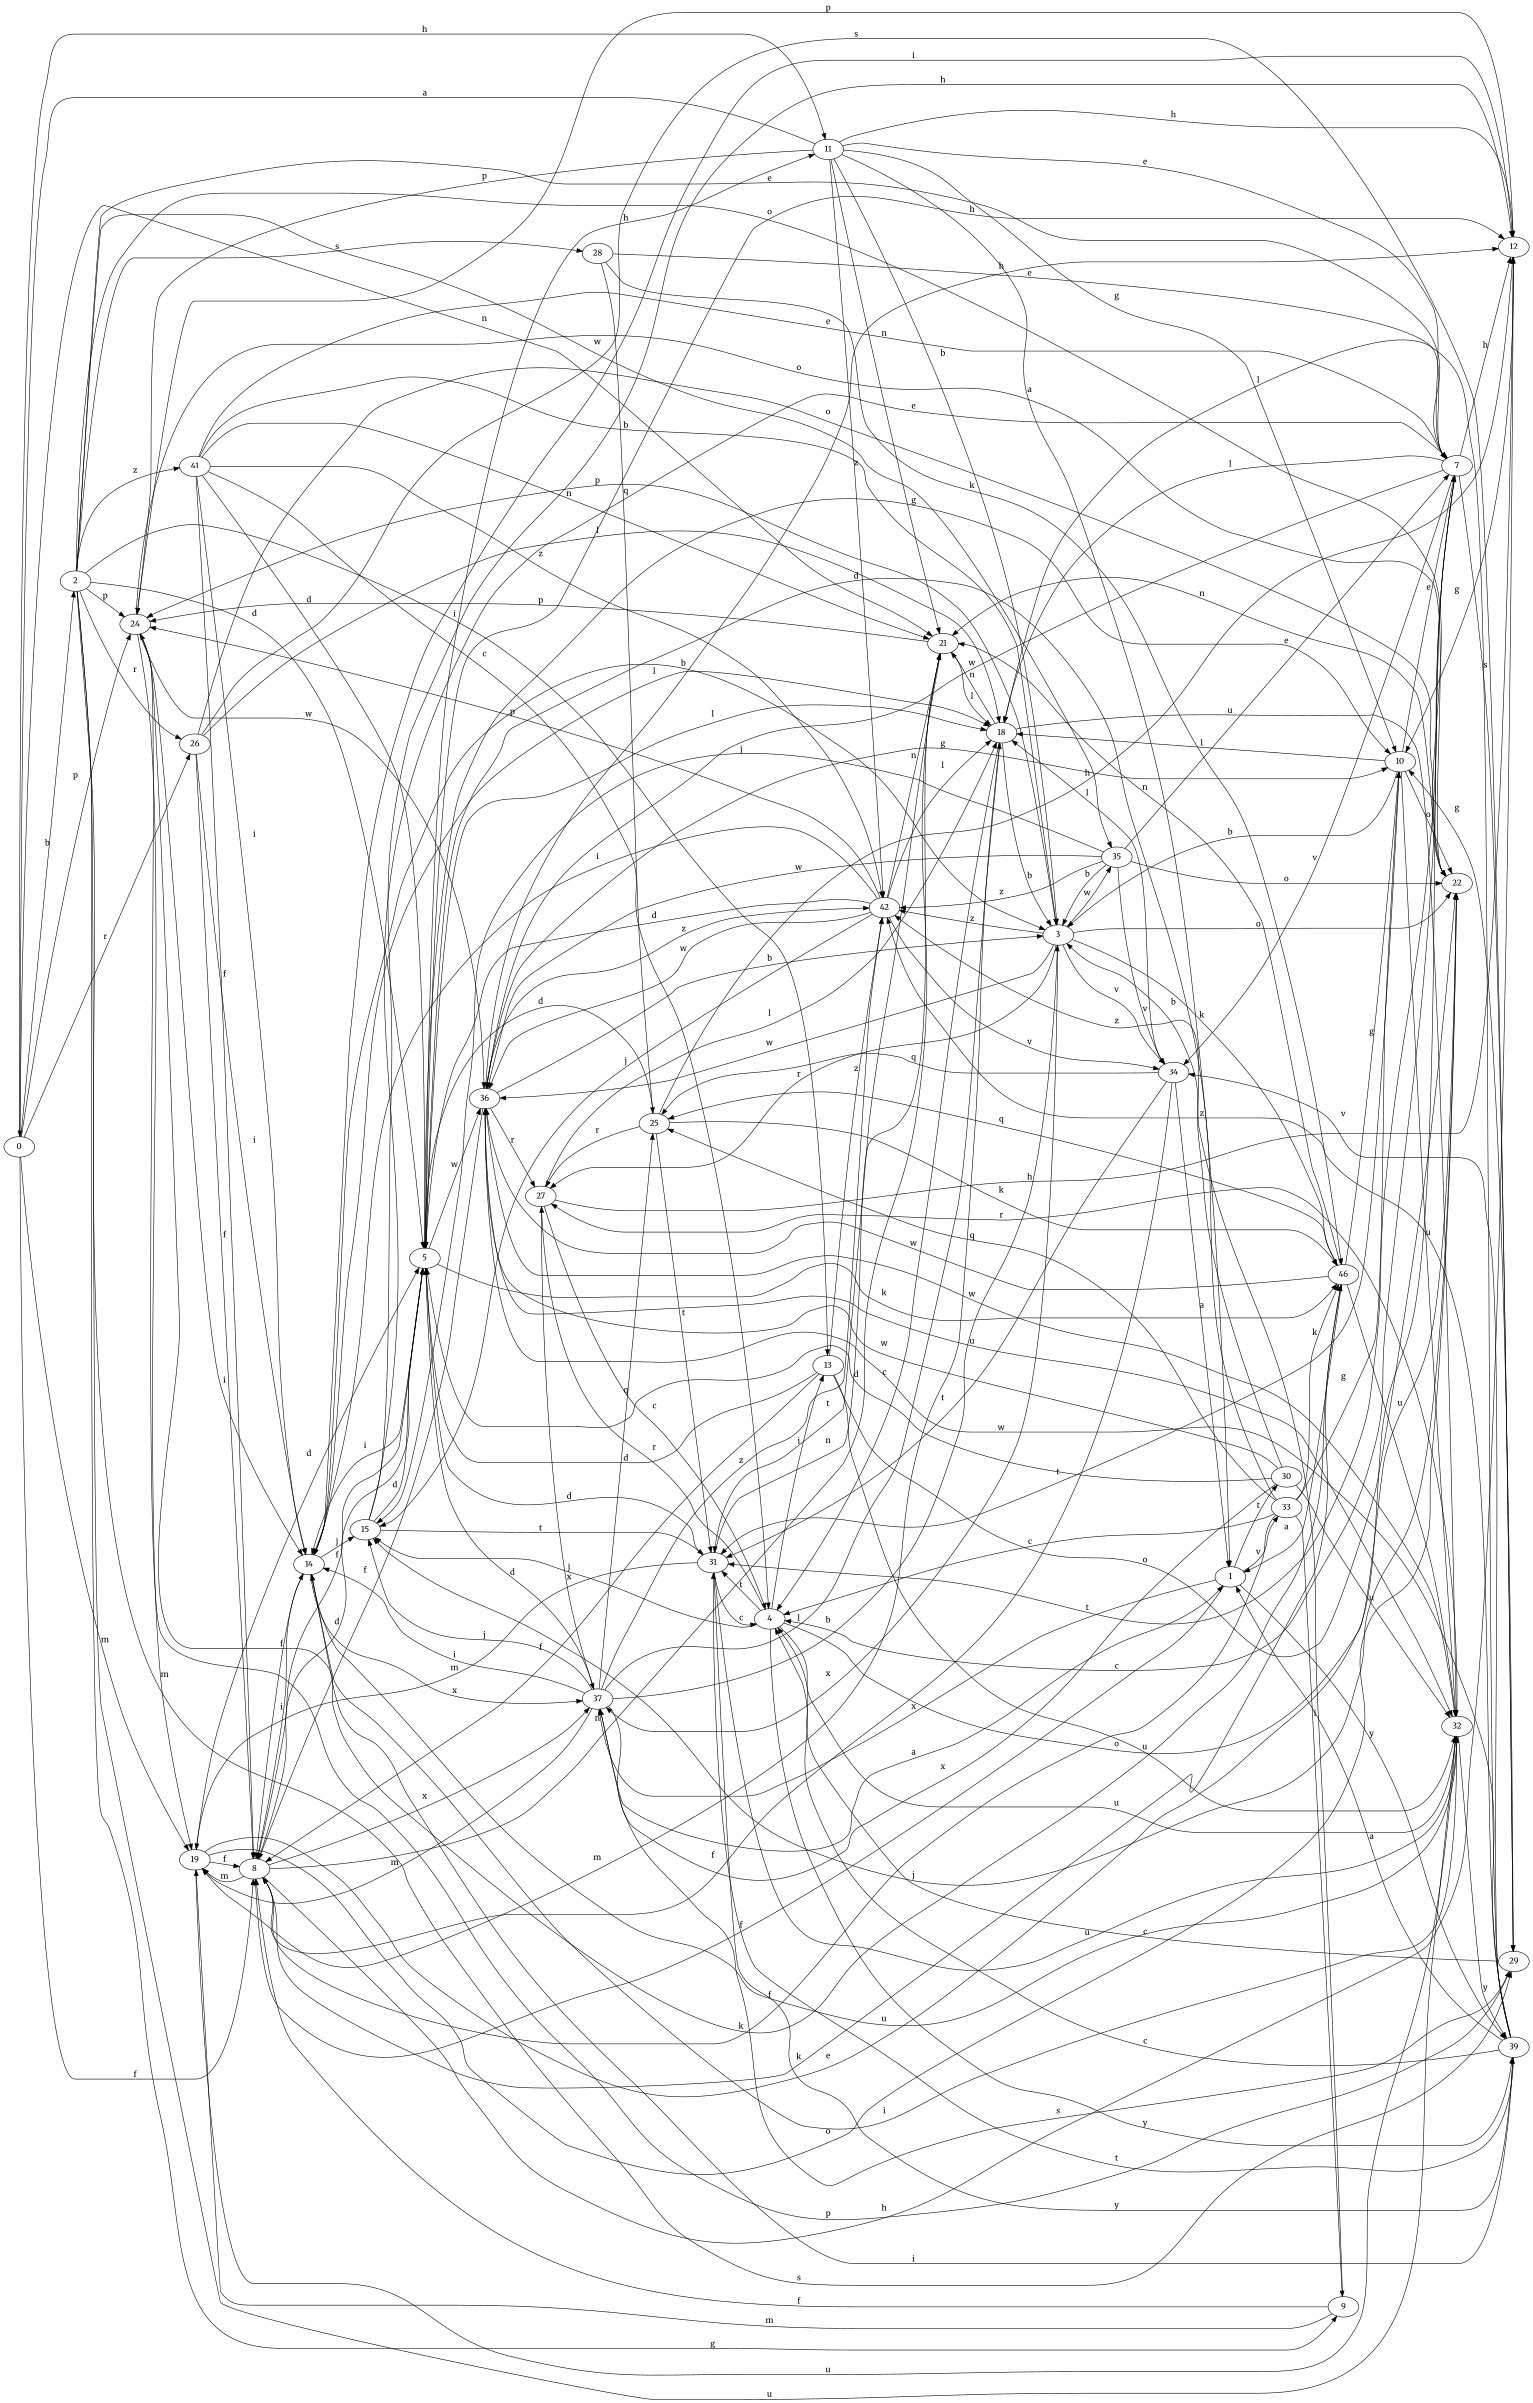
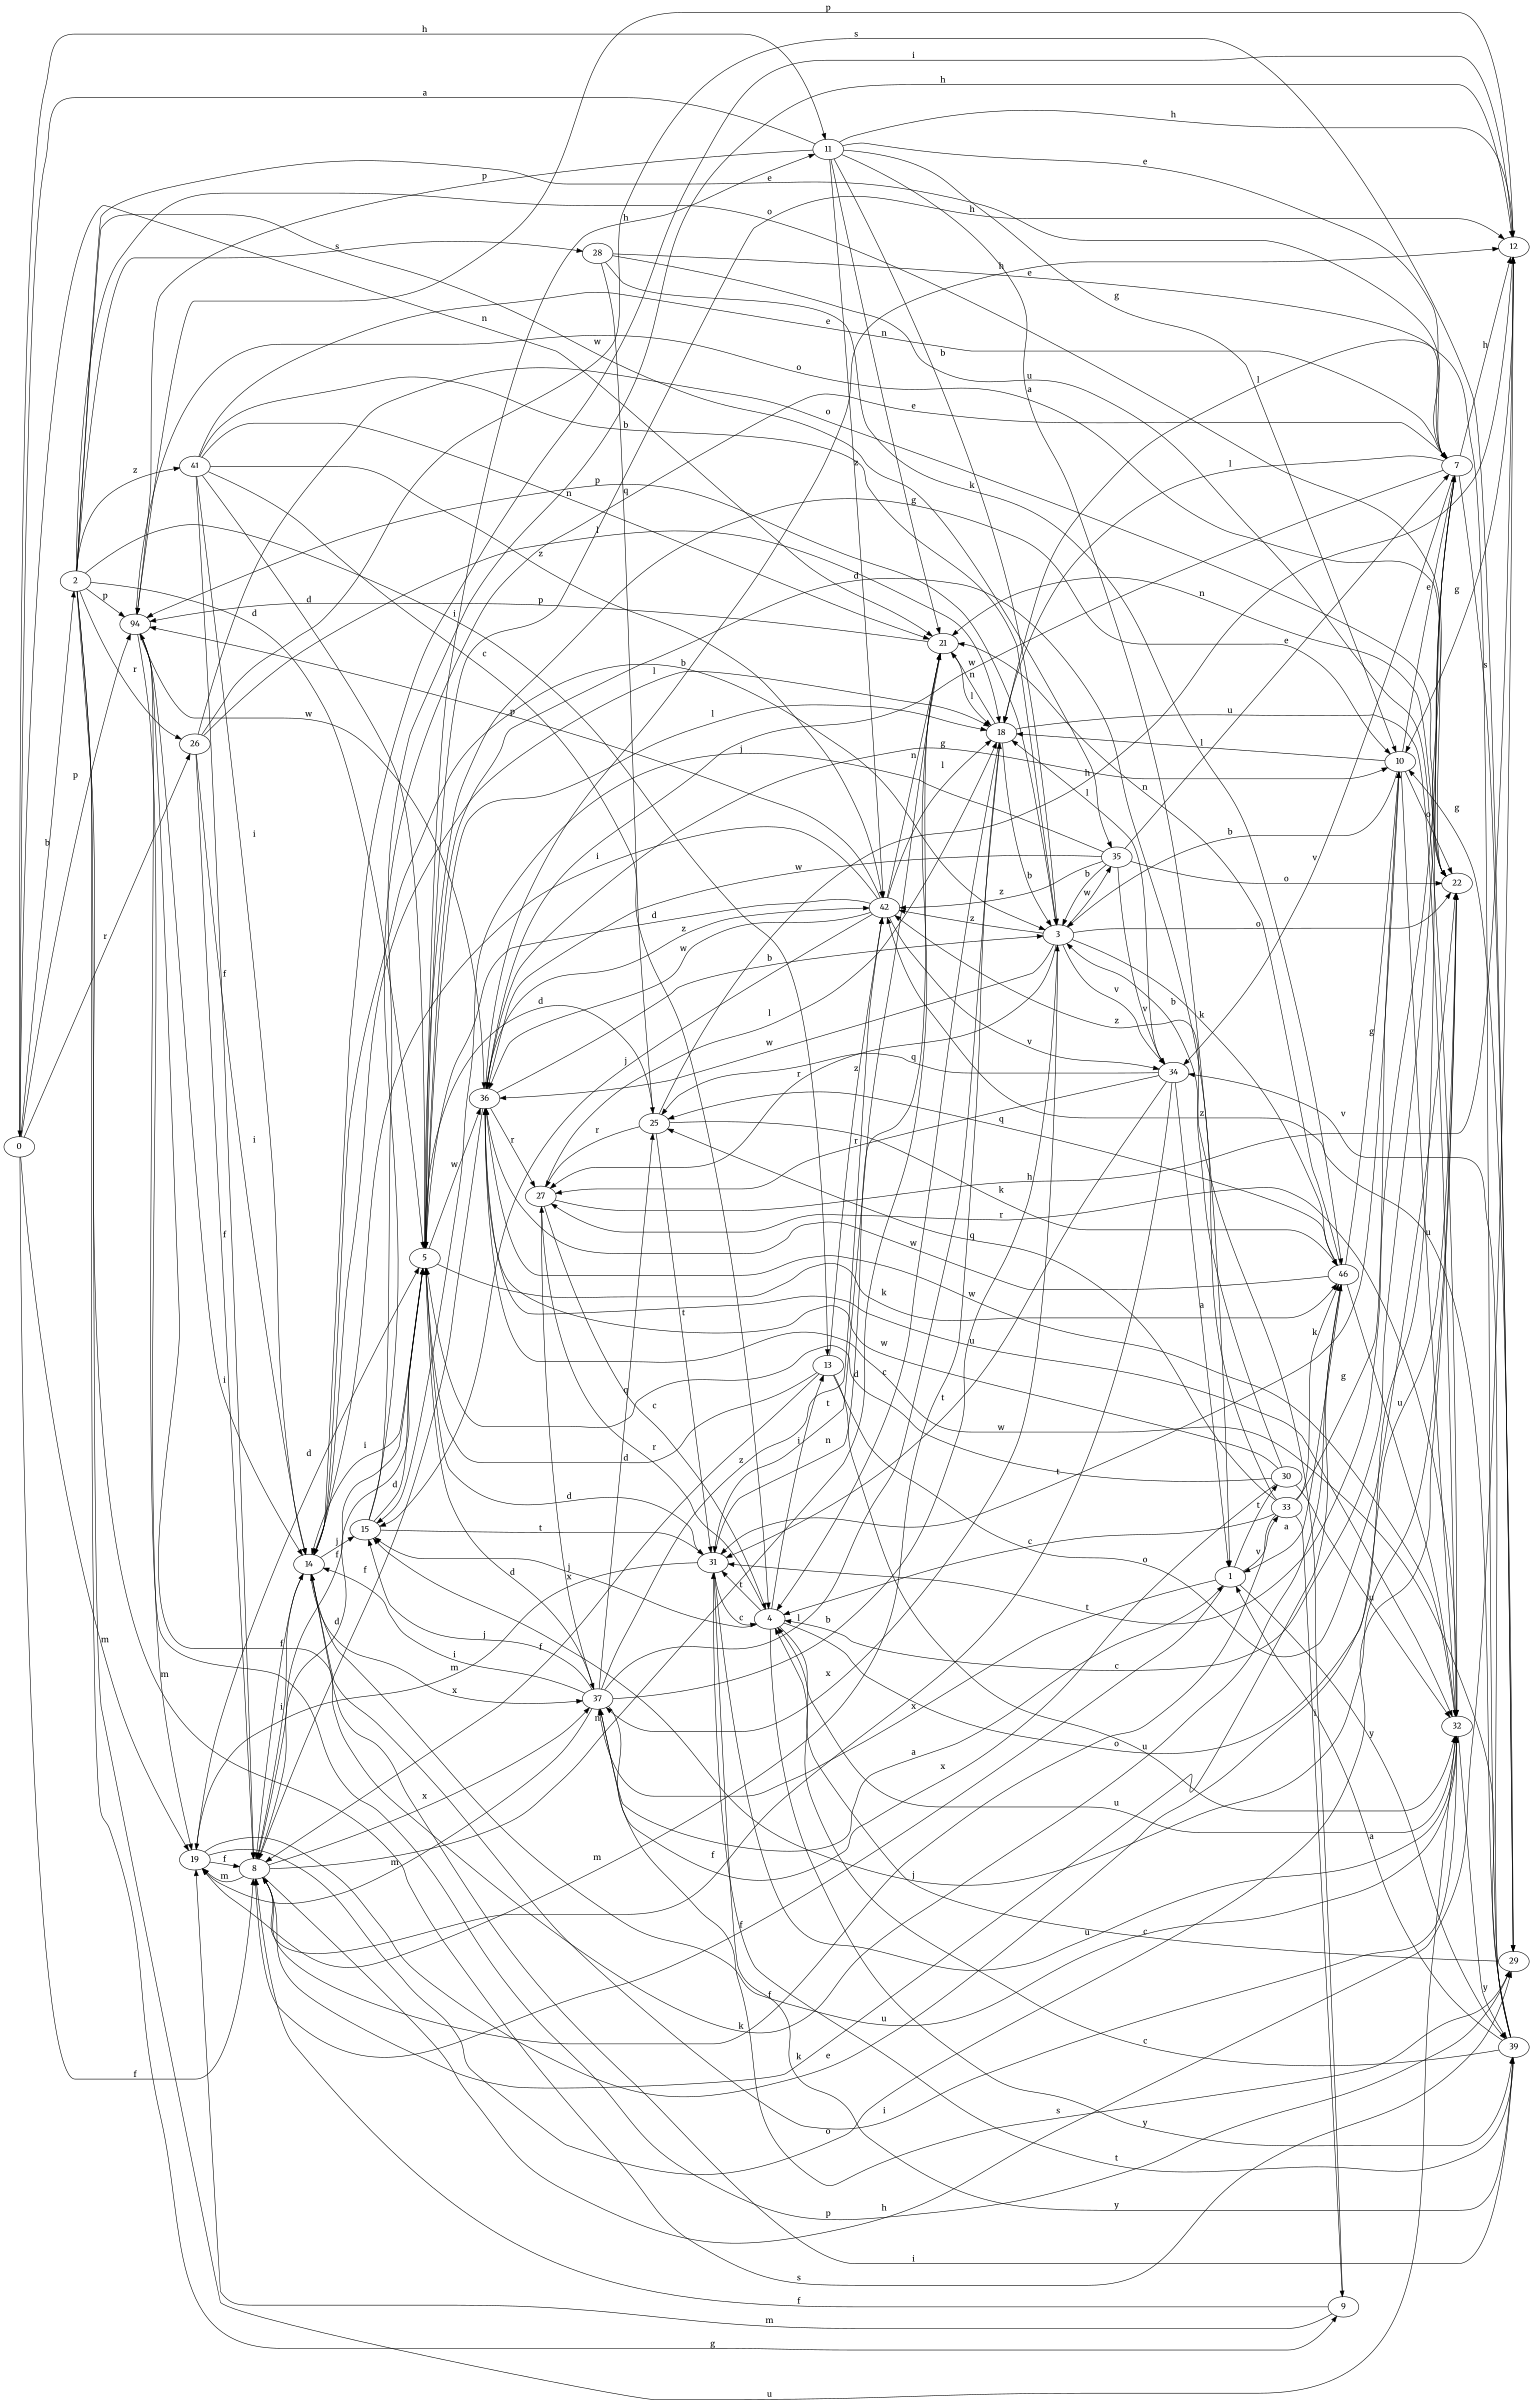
node "24": label "24" -> "94"
edge "34" -> "27": added, label "r"
edge "19" -> "32": now "28" -> "32"
